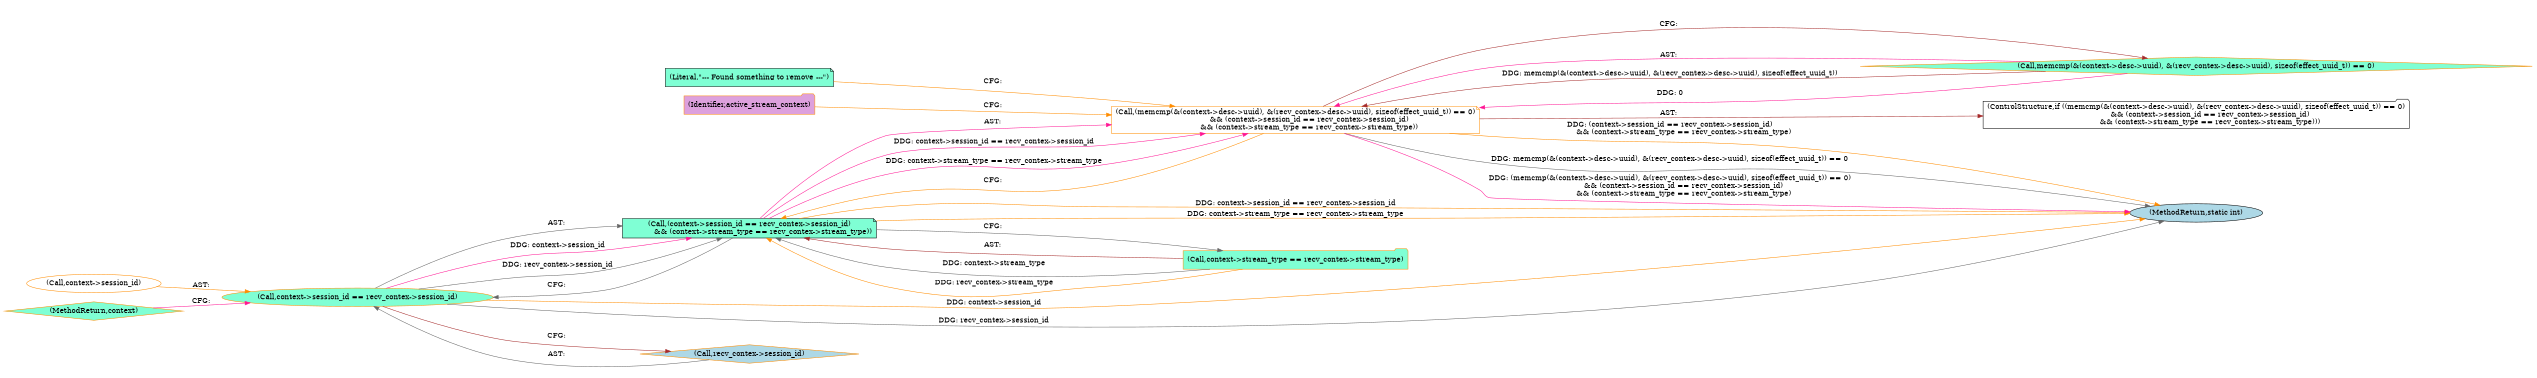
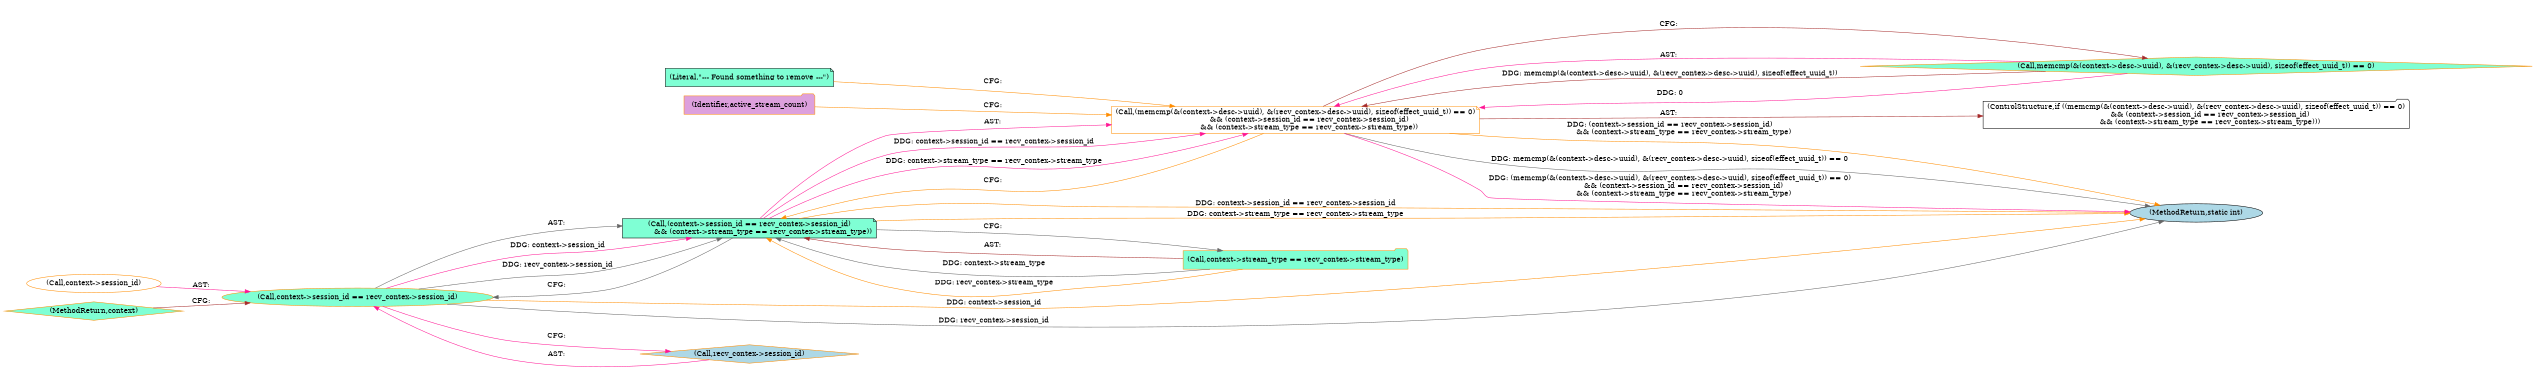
node "(Identifier,active_stream_context)": label "(Identifier,active_stream_context)" -> "(Identifier,active_stream_count)"
edge "(Call,context->session_id)" -> "(Call,context->session_id == recv_contex->session_id)": color darkorange -> deeppink
edge "(MethodReturn,context)" -> "(Call,context->session_id == recv_contex->session_id)": color deeppink -> brown
edge "(Call,context->session_id == recv_contex->session_id)" -> "(Call,recv_contex->session_id)": color brown -> deeppink
edge "(Call,recv_contex->session_id)" -> "(Call,context->session_id == recv_contex->session_id)": color gray40 -> deeppink
